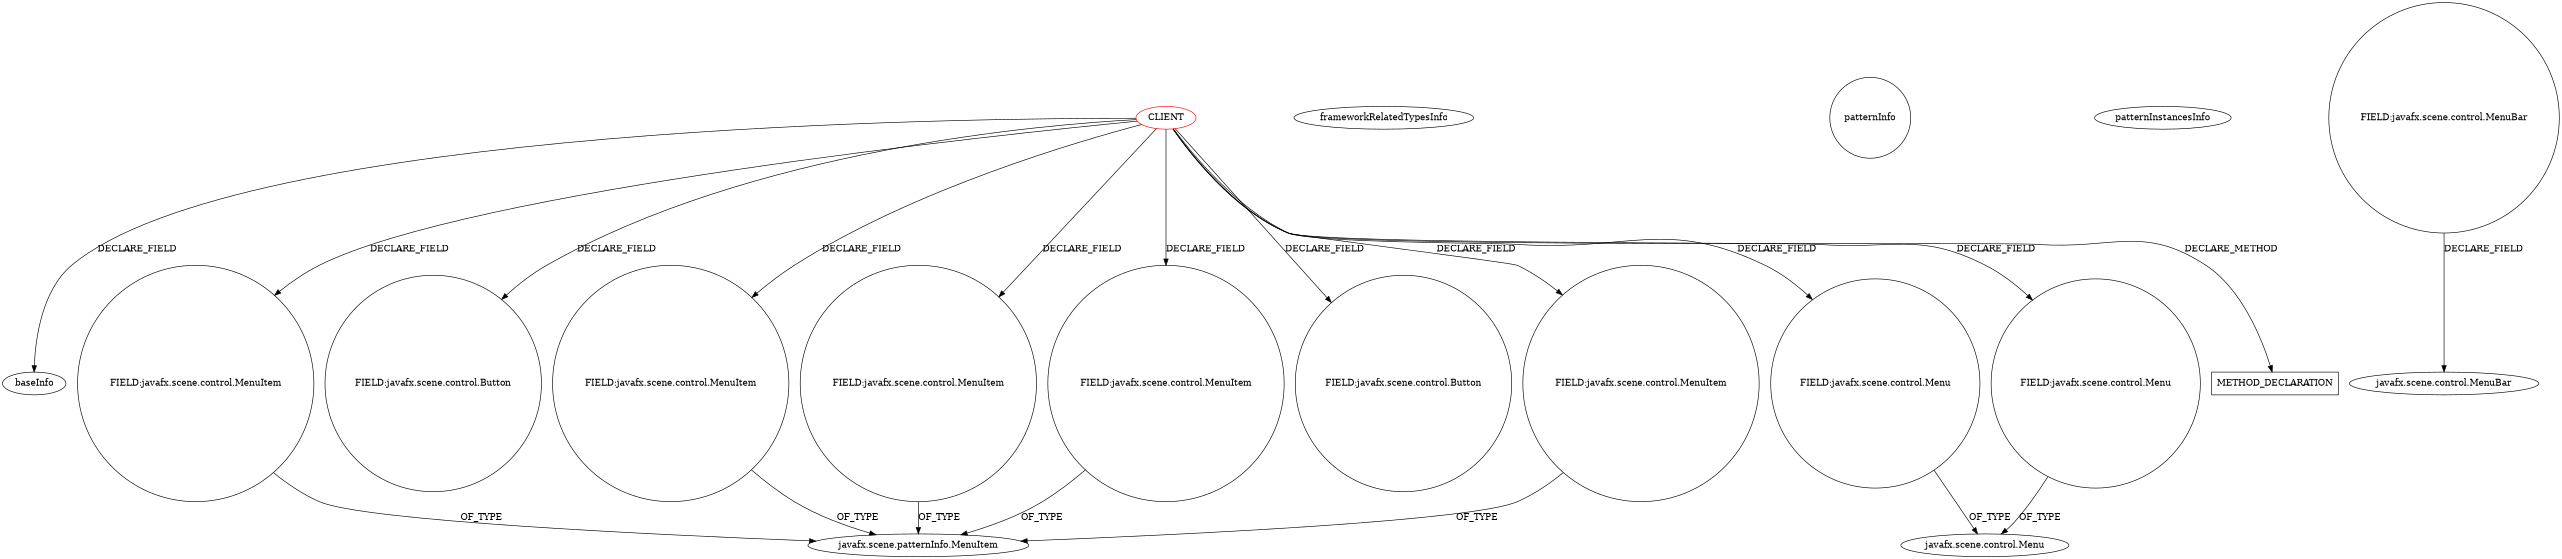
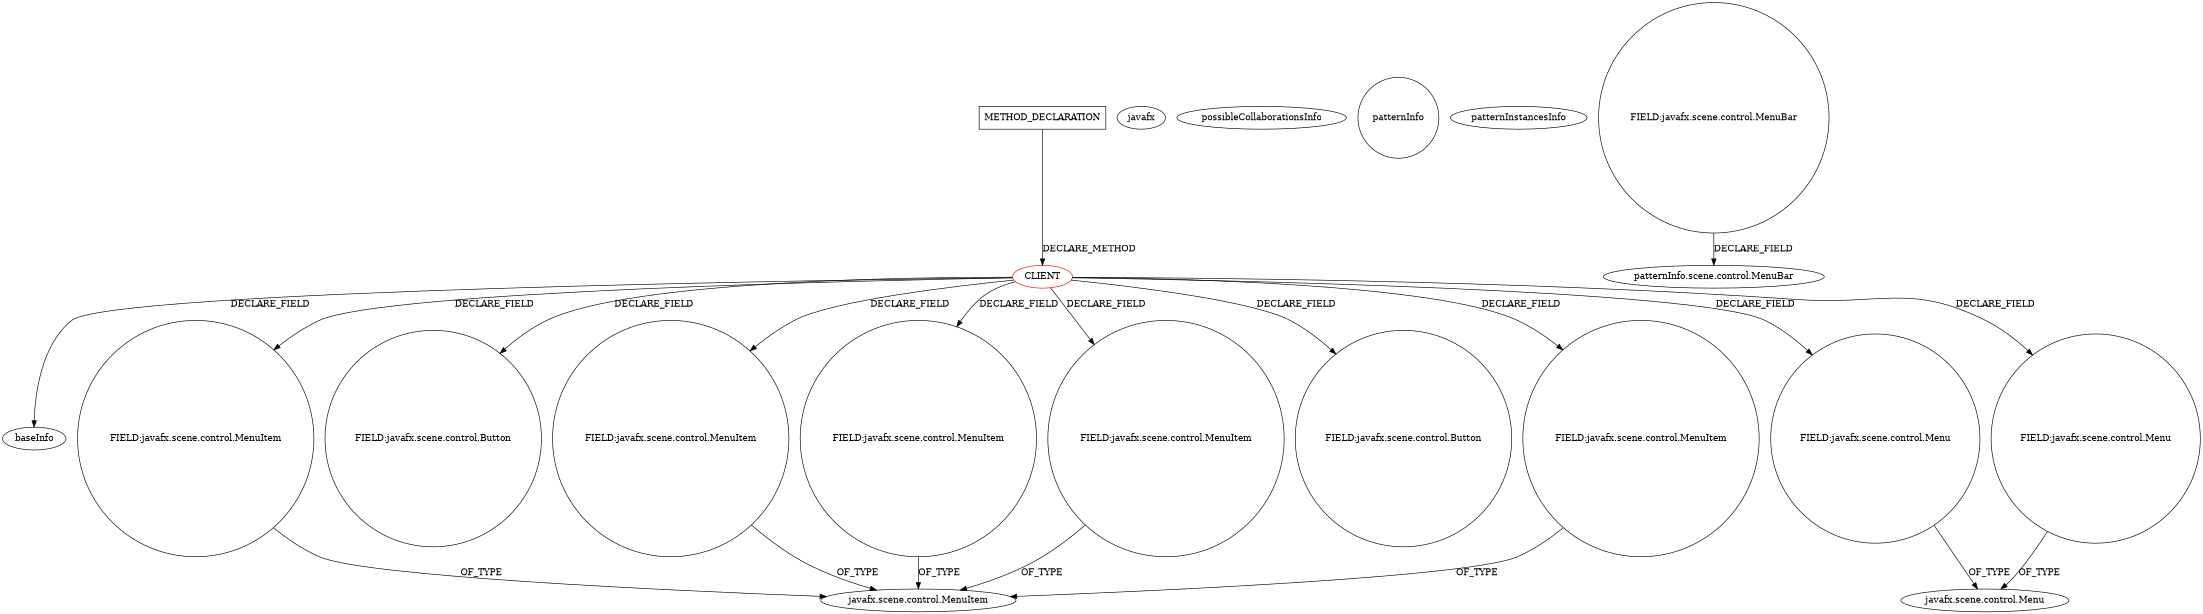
node "possibleCollaborationsInfo": added
node "frameworkRelatedTypesInfo": label "frameworkRelatedTypesInfo" -> "javafx"
edge "CLIENT" -> "METHOD_DECLARATION": reversed
node "javafx.scene.control.MenuBar": label "javafx.scene.control.MenuBar" -> "patternInfo.scene.control.MenuBar"
node "javafx.scene.patternInfo.MenuItem": label "javafx.scene.patternInfo.MenuItem" -> "javafx.scene.control.MenuItem"
